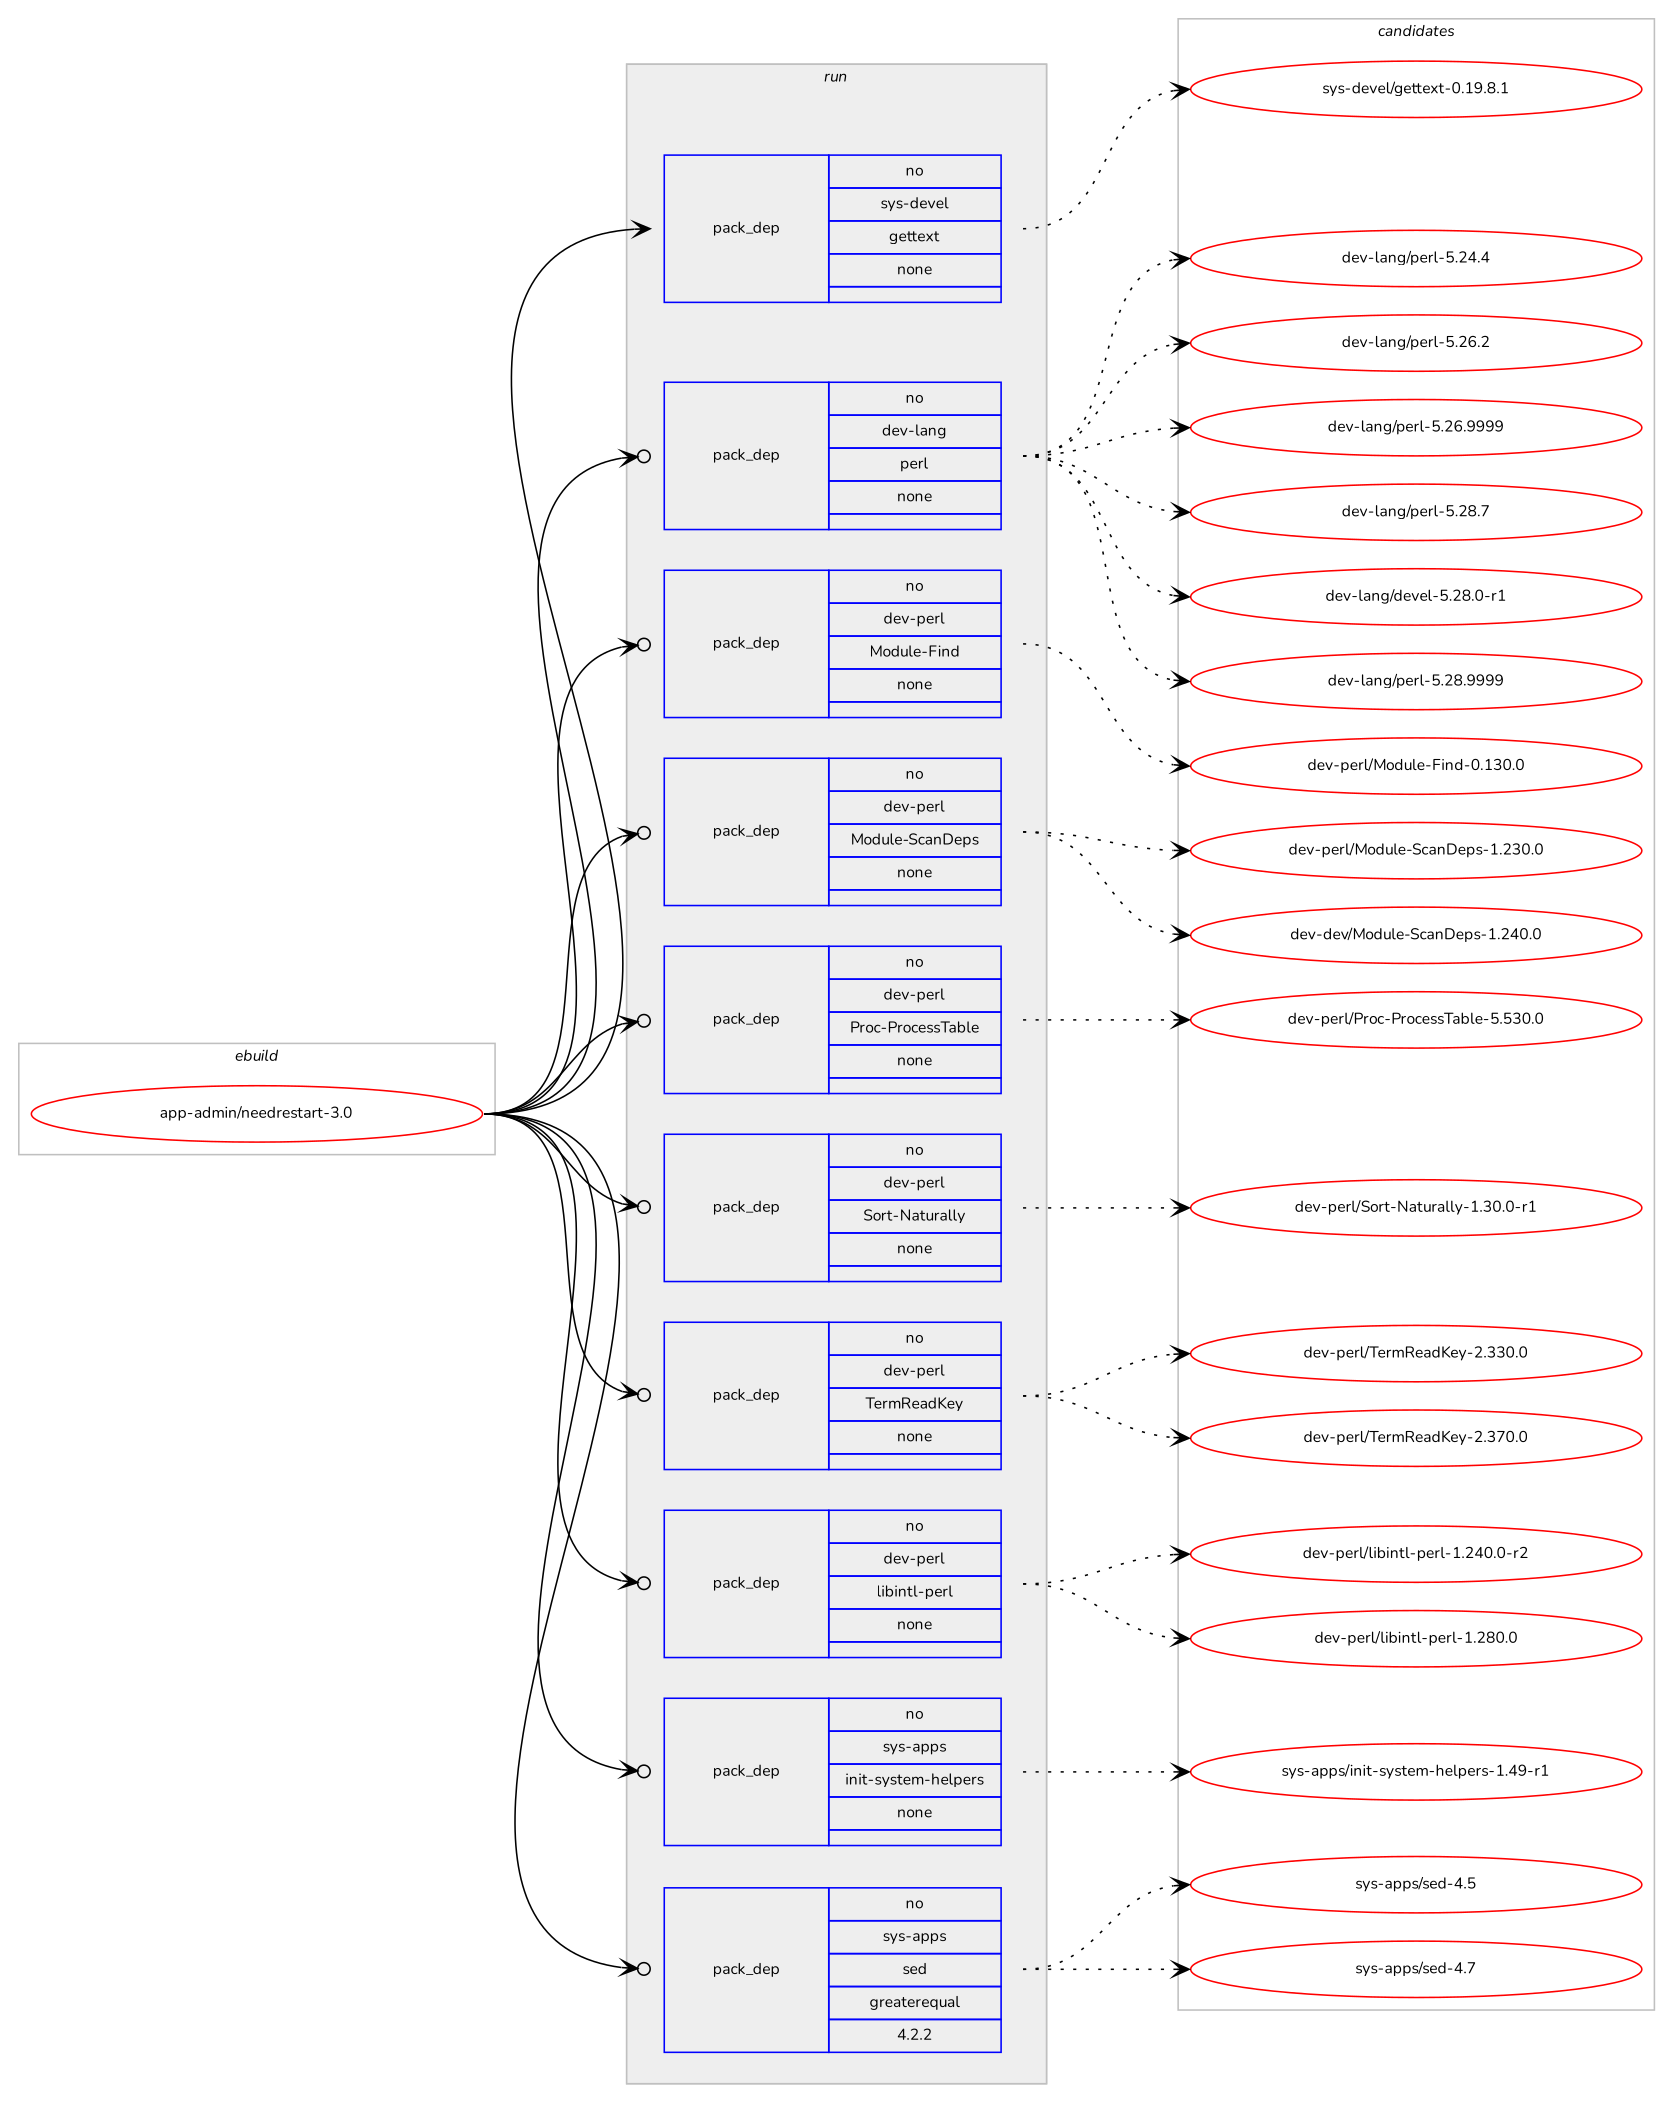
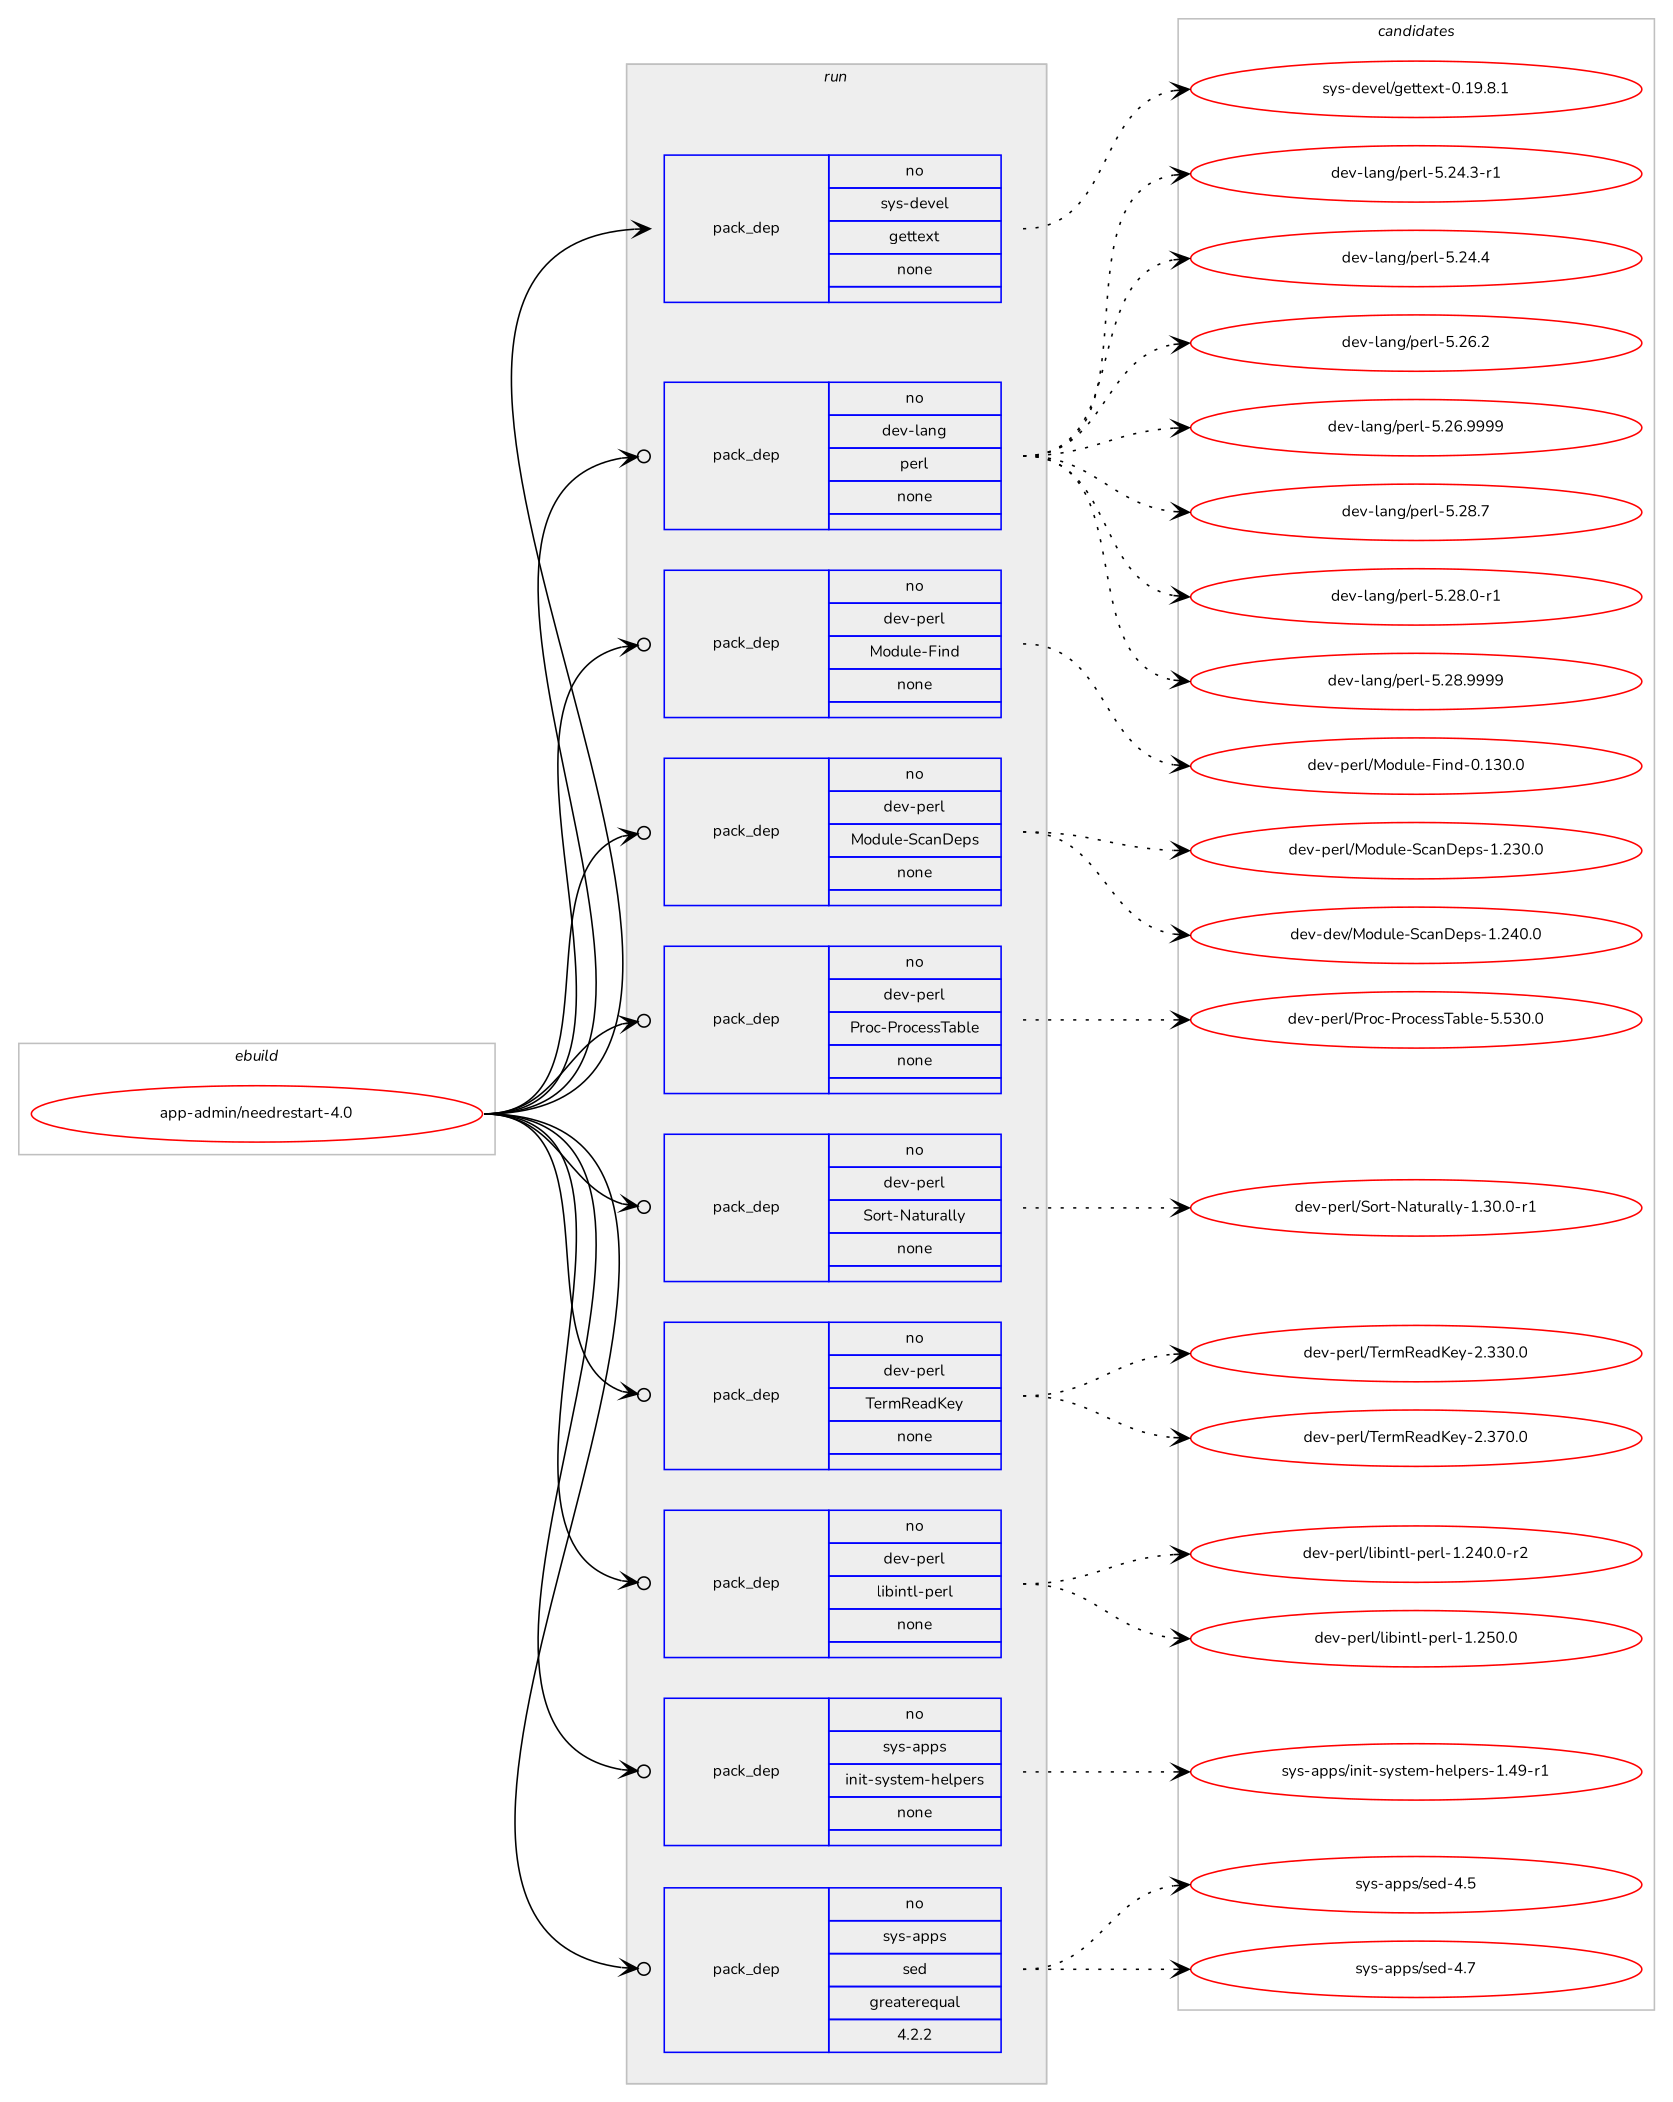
node "dev-lang/perl-5.24.3-r1": added
node "dev-lang/devel-5.28.0-r1": label "dev-lang/devel-5.28.0-r1" -> "dev-lang/perl-5.28.0-r1"
node "app-admin/needrestart-3.0": label "app-admin/needrestart-3.0" -> "app-admin/needrestart-4.0"
node "dev-perl/libintl-perl-1.280.0": label "dev-perl/libintl-perl-1.280.0" -> "dev-perl/libintl-perl-1.250.0"
